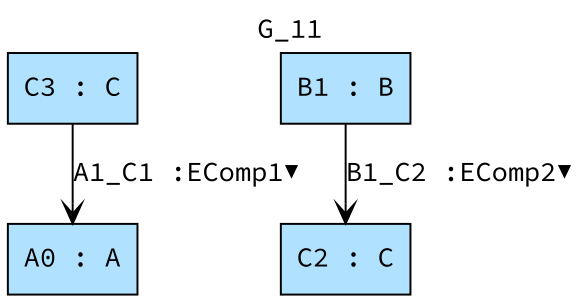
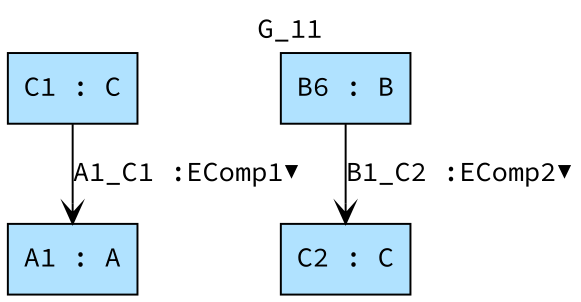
node "C3 : C": label "C3 : C" -> "C1 : C"
node "B1 : B": label "B1 : B" -> "B6 : B"
node "A0 : A": label "A0 : A" -> "A1 : A"
